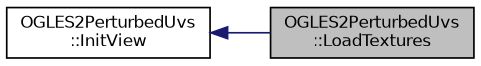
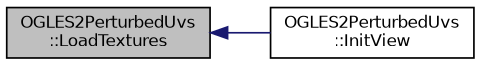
edge "OGLES2PerturbedUvs ::LoadTextures" -> "OGLES2PerturbedUvs ::InitView": reversed
